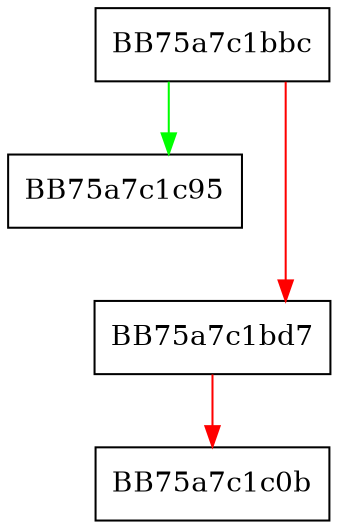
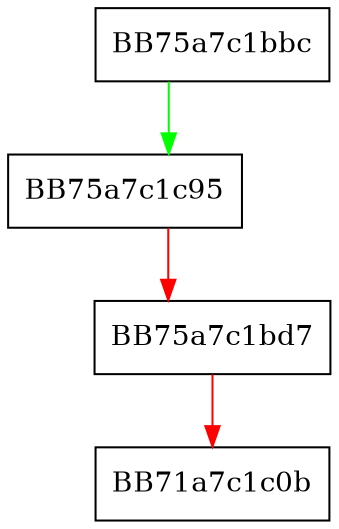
edge "BB75a7c1bbc" -> "BB75a7c1bd7": now "BB75a7c1c95" -> "BB75a7c1bd7"
node "BB75a7c1c0b": label "BB75a7c1c0b" -> "BB71a7c1c0b"
